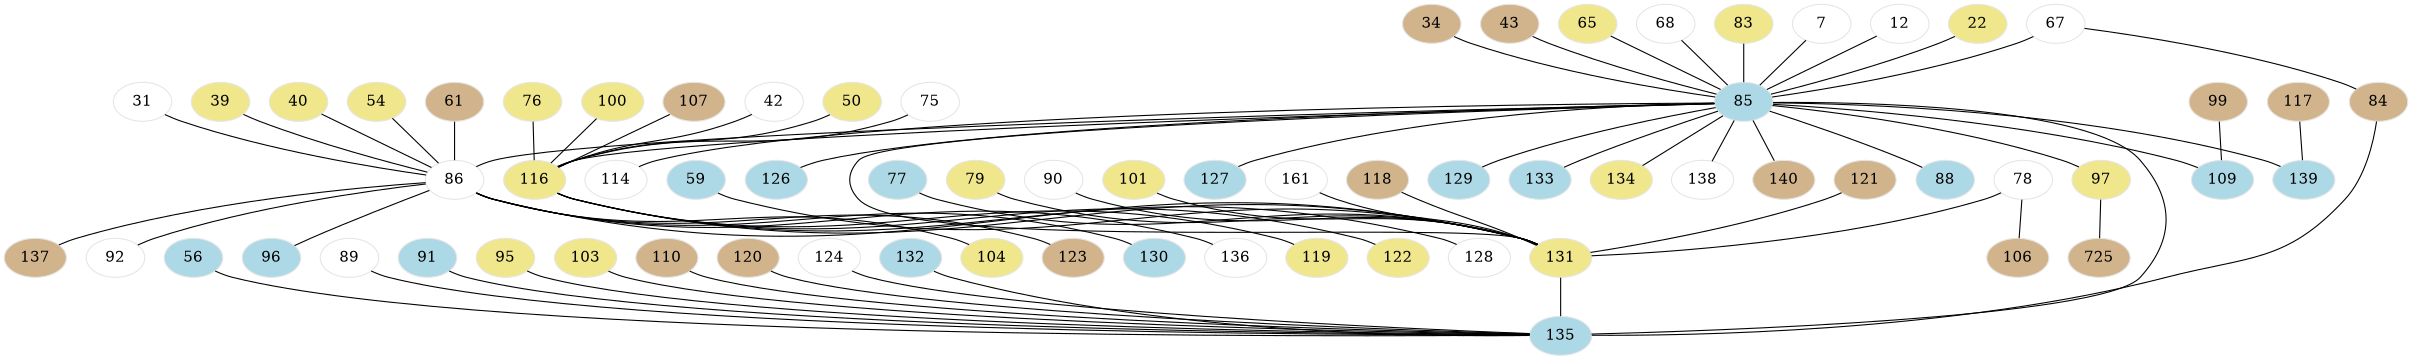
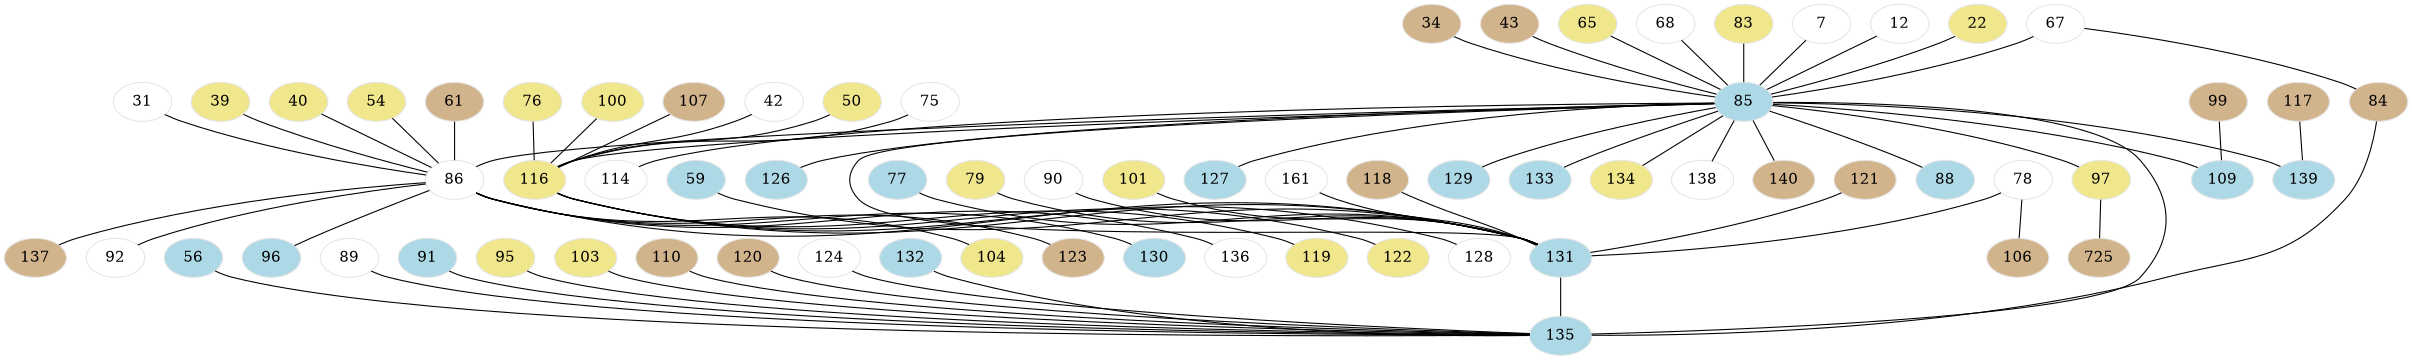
node "131": fillcolor khaki -> lightblue
